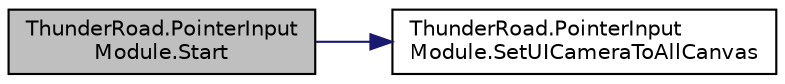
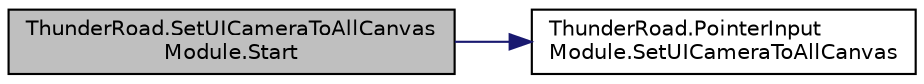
node "ThunderRoad.PointerInput Module.Start": label "ThunderRoad.PointerInput Module.Start" -> "ThunderRoad.SetUICameraToAllCanvas Module.Start"
